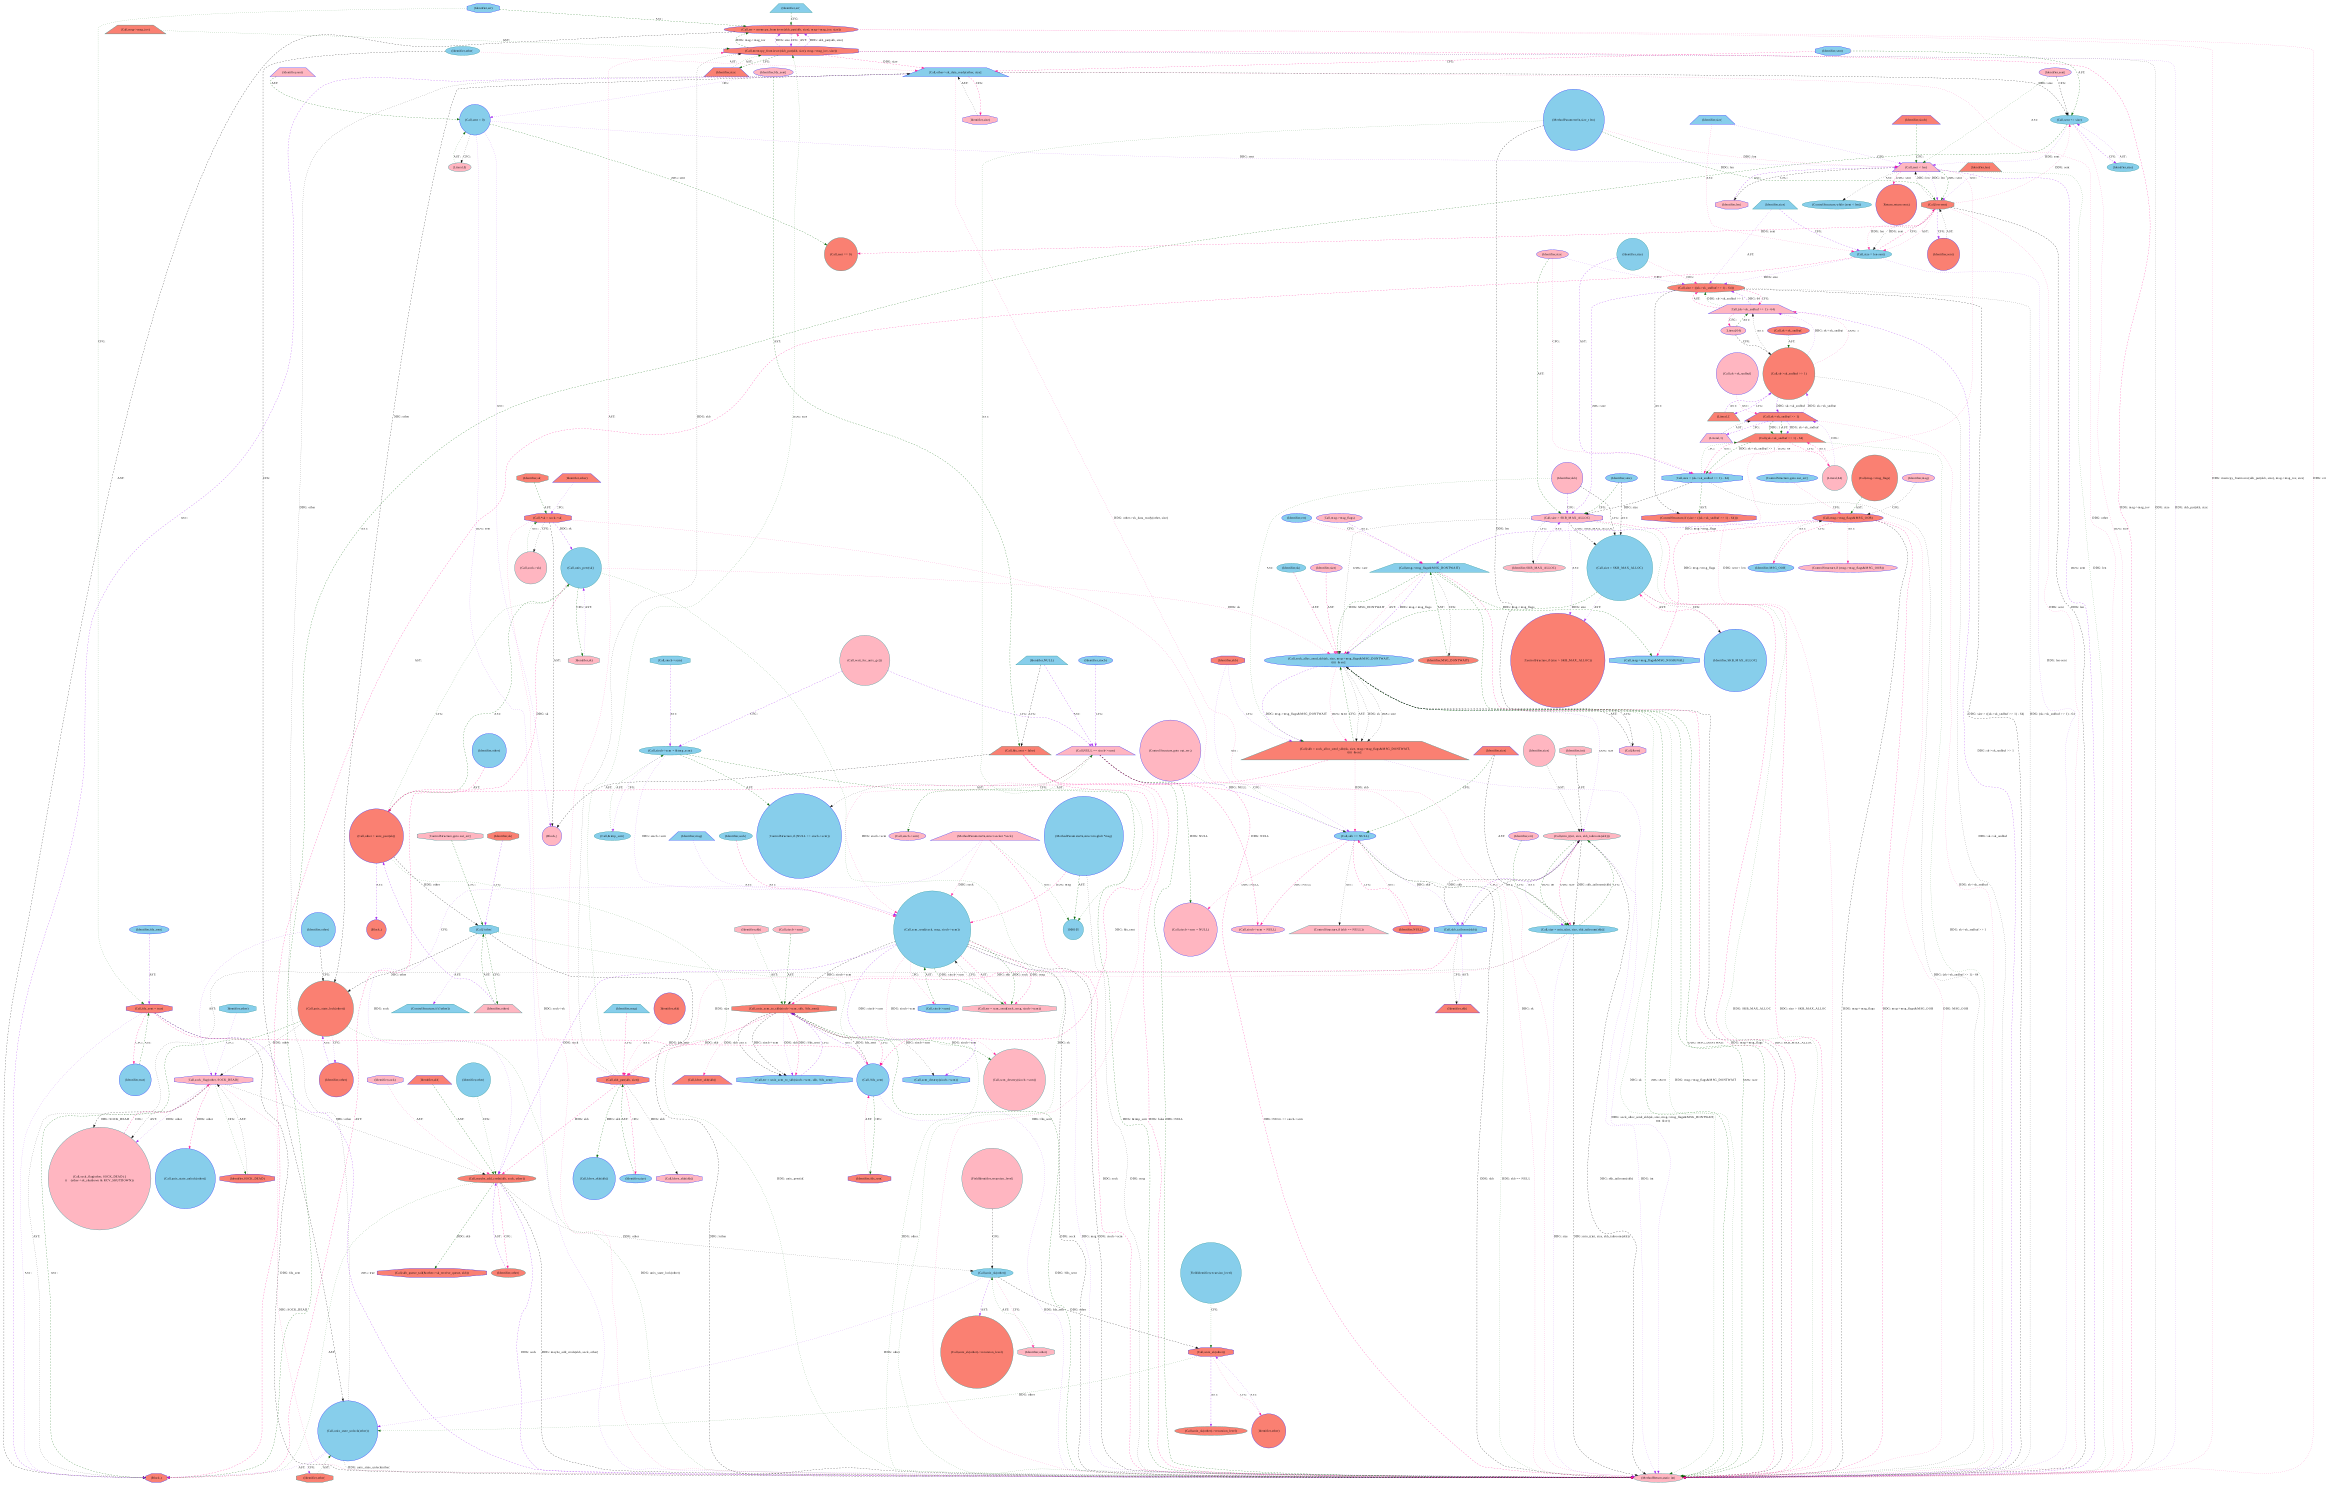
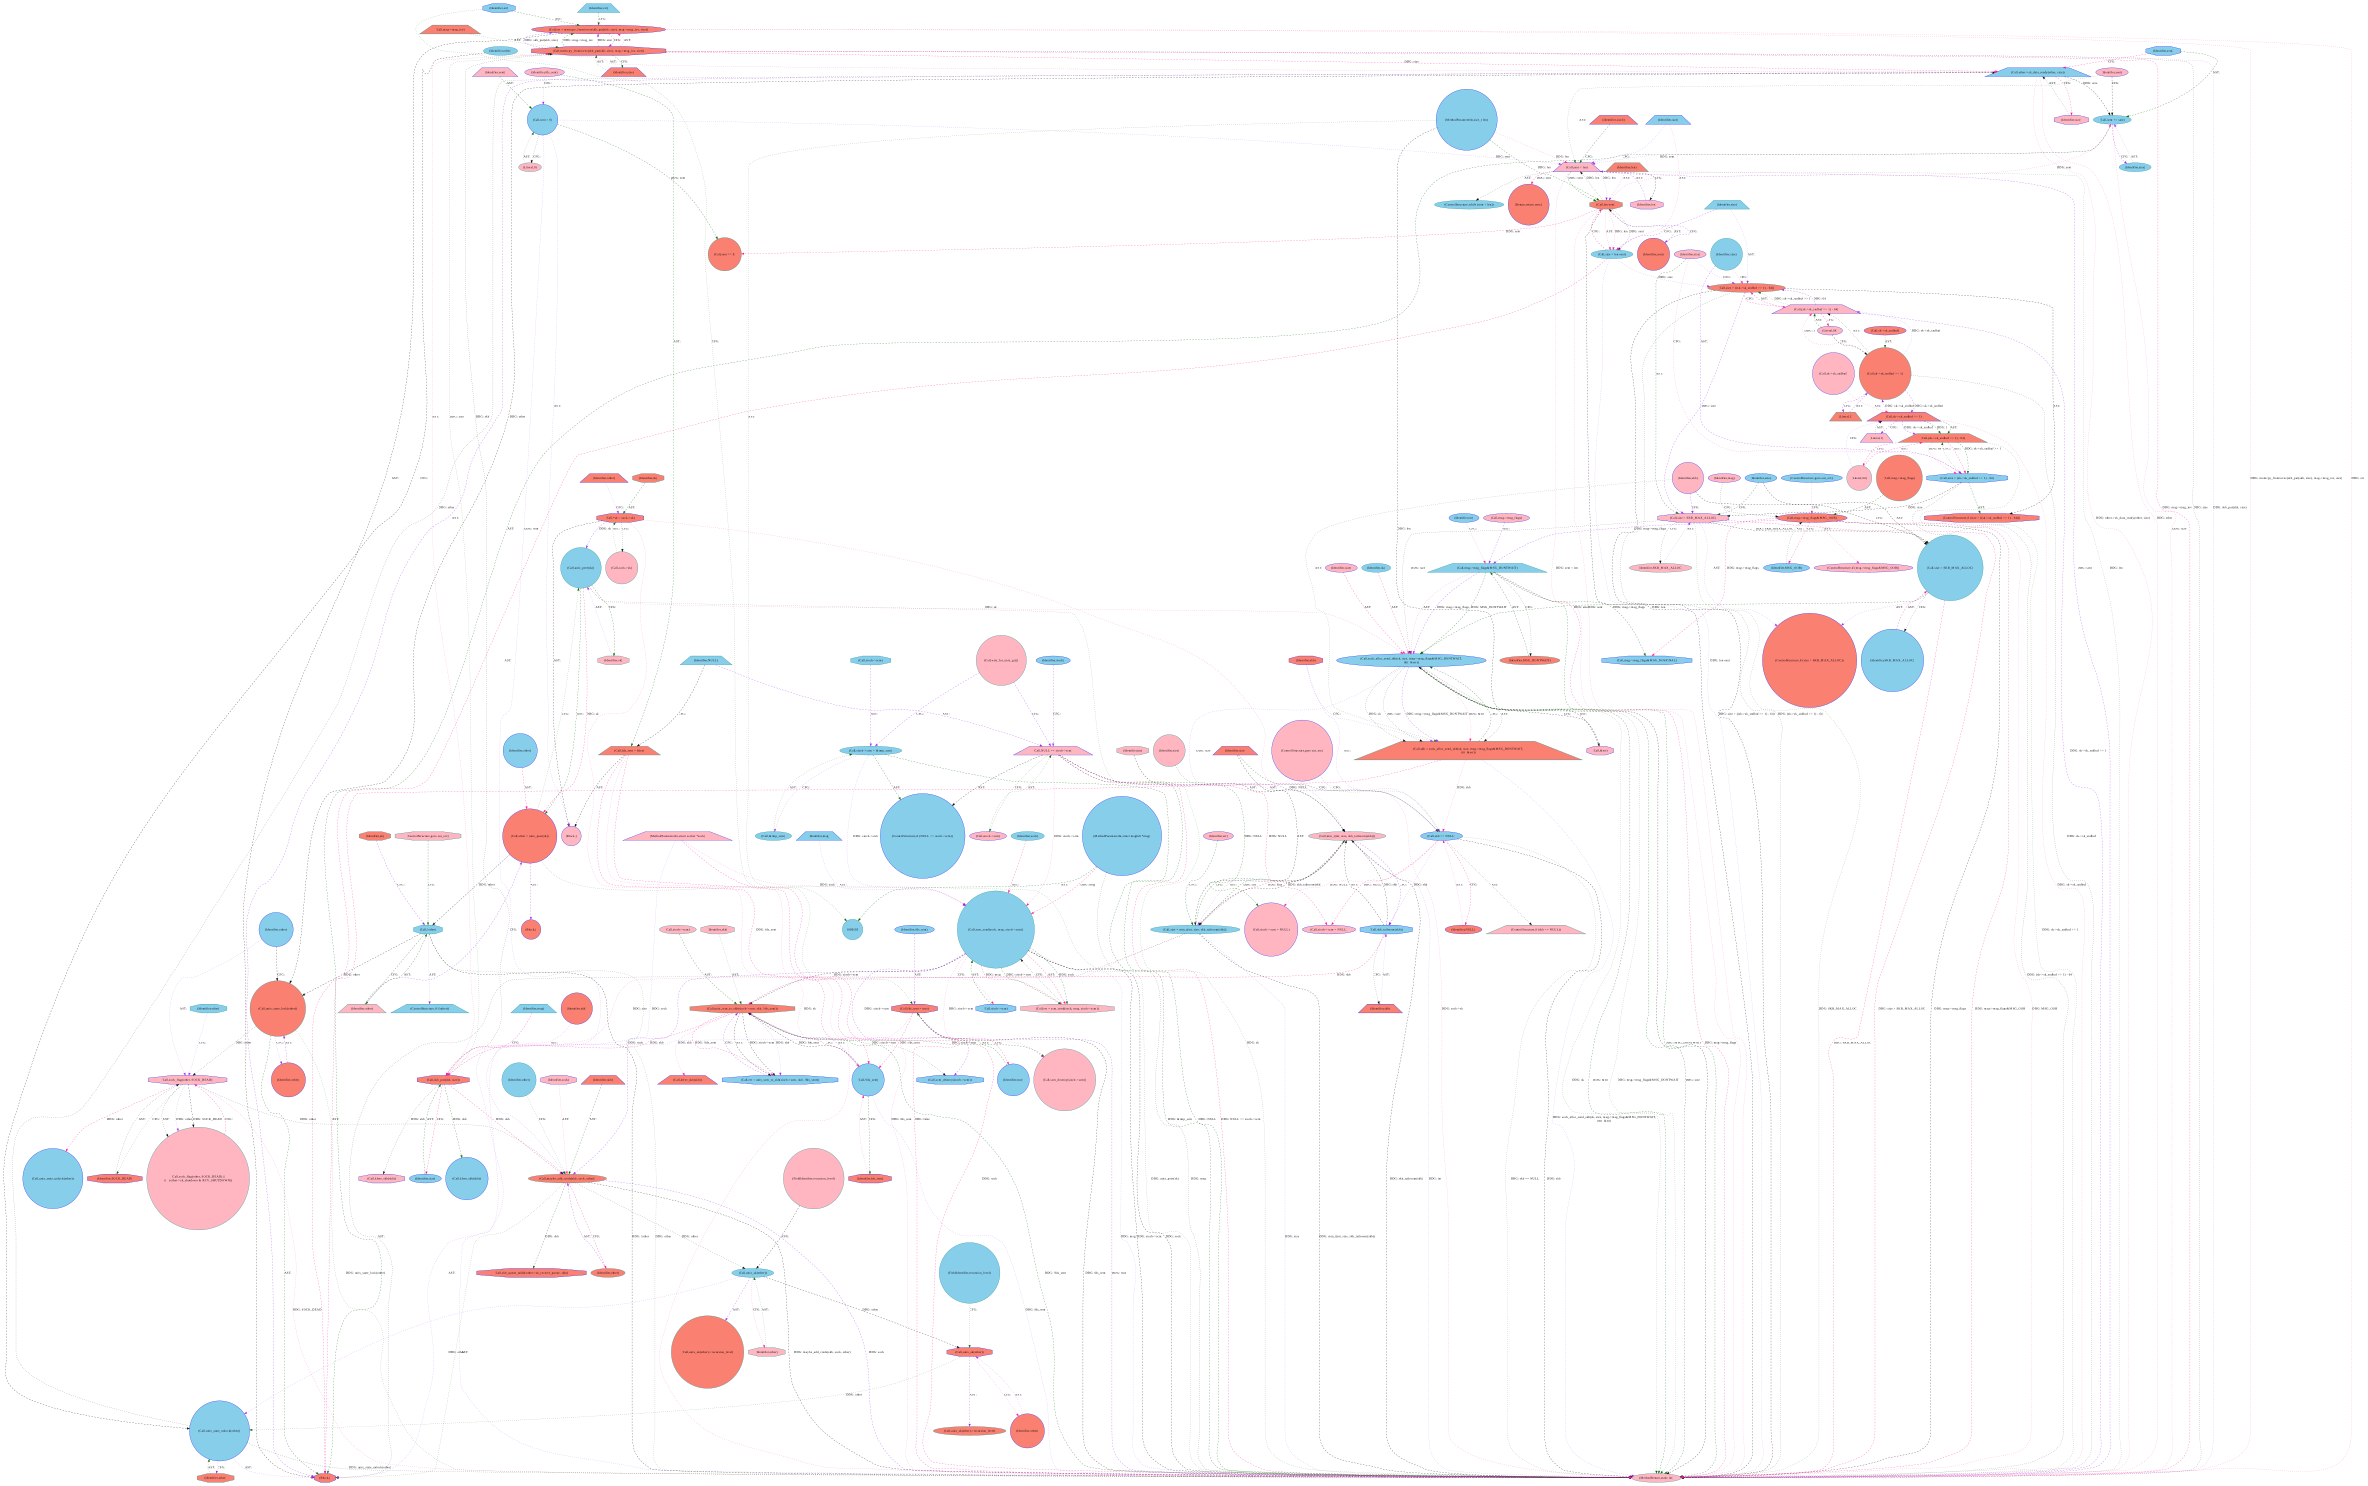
edge "(Call,NULL == siocb->scm)" -> "(ControlStructure,if (NULL == siocb->scm))": style dotted -> dashed
edge "(MethodParameterIn,struct socket *sock)" -> "1000105": removed, label "AST:"
